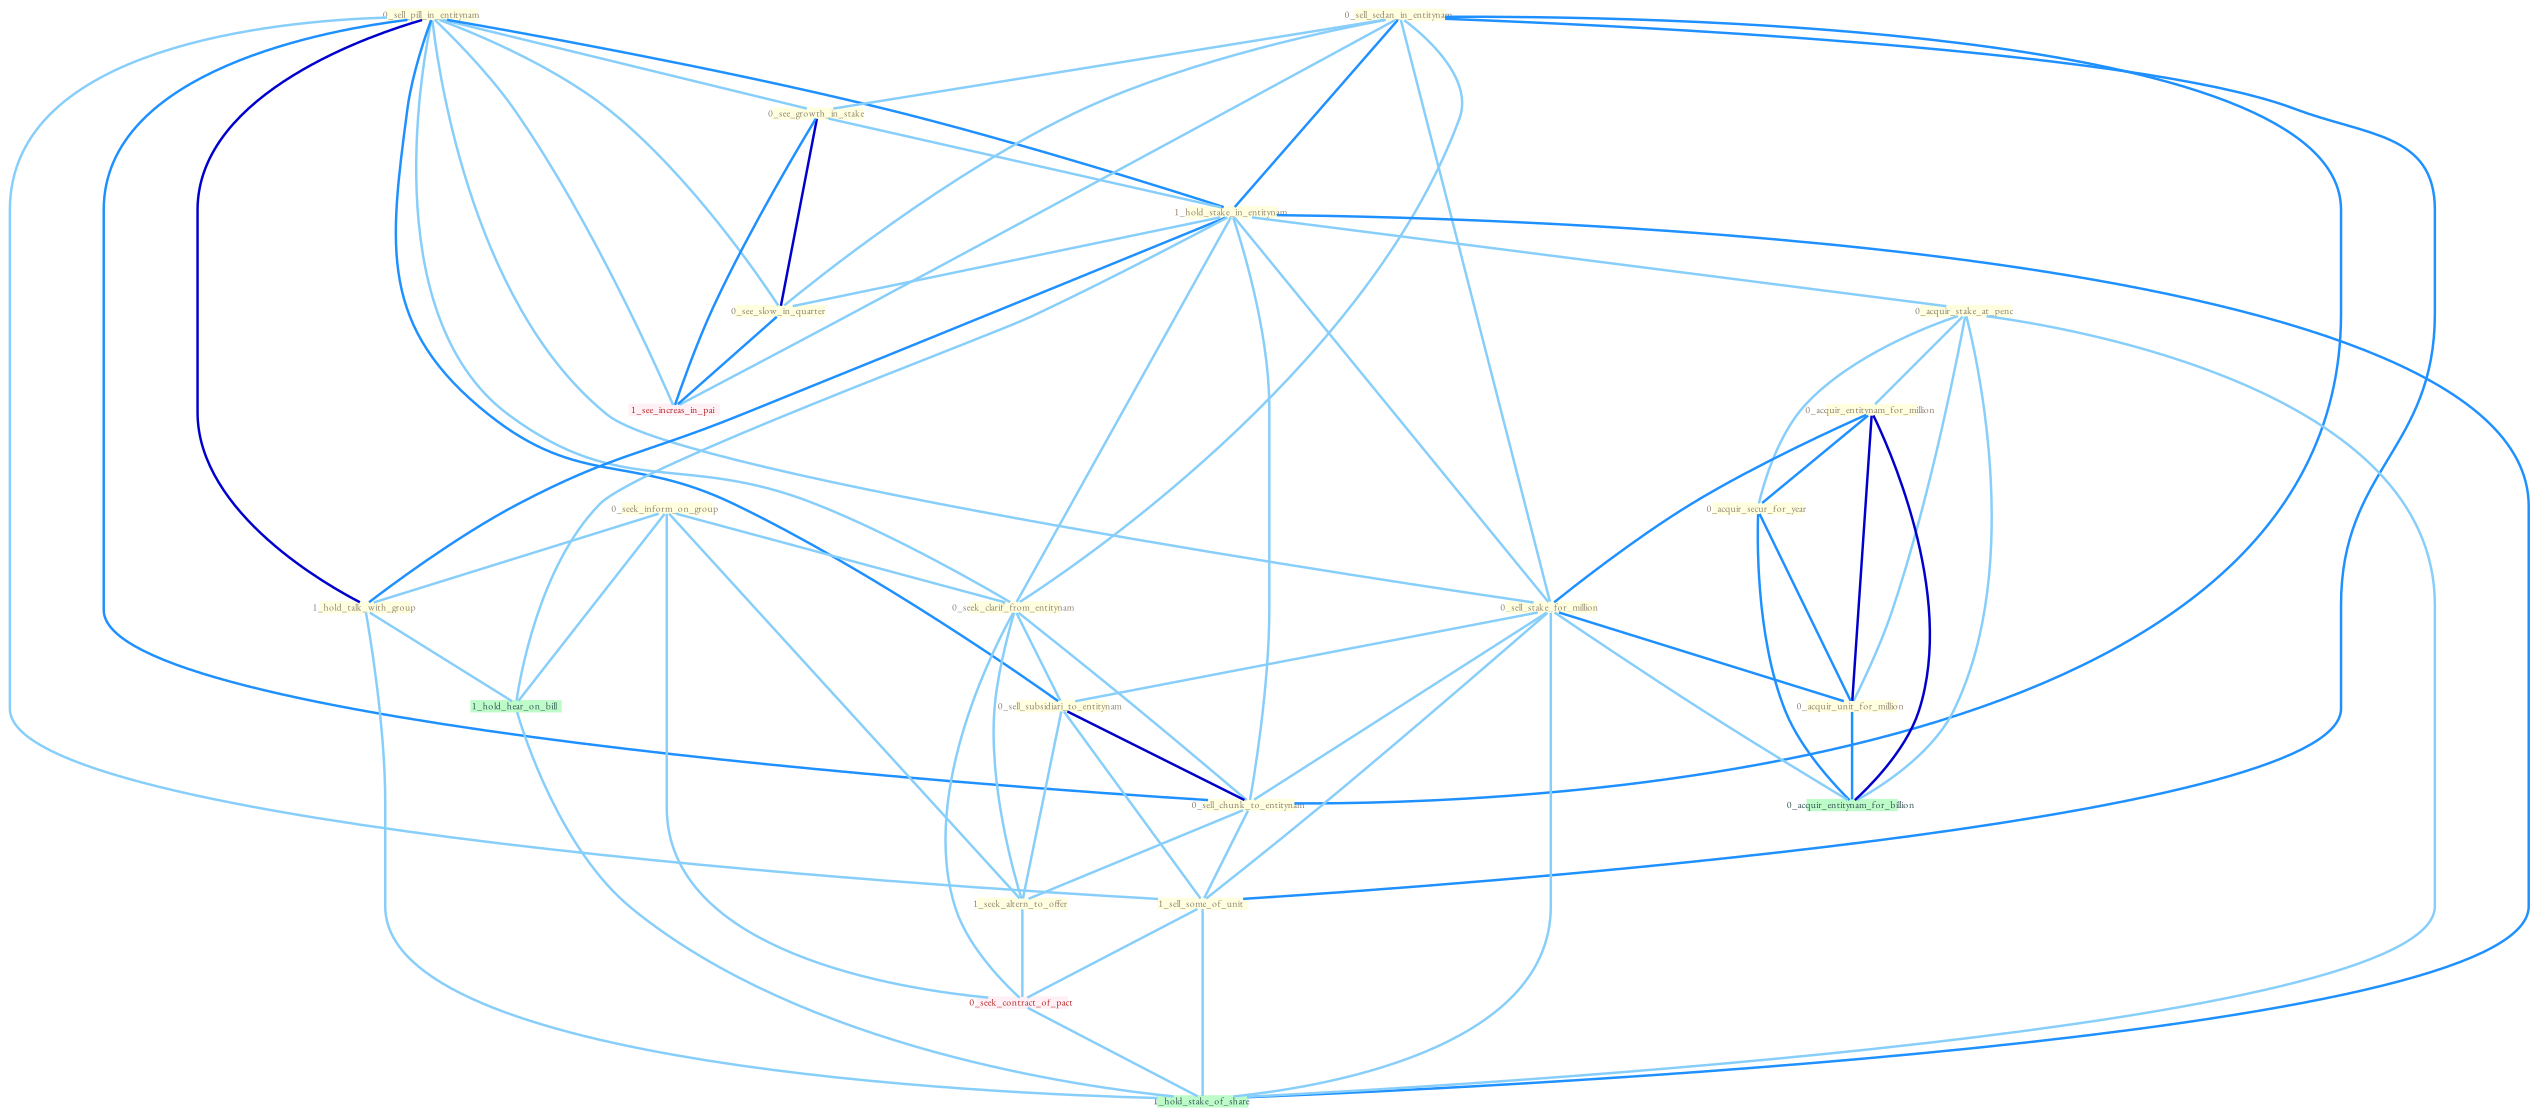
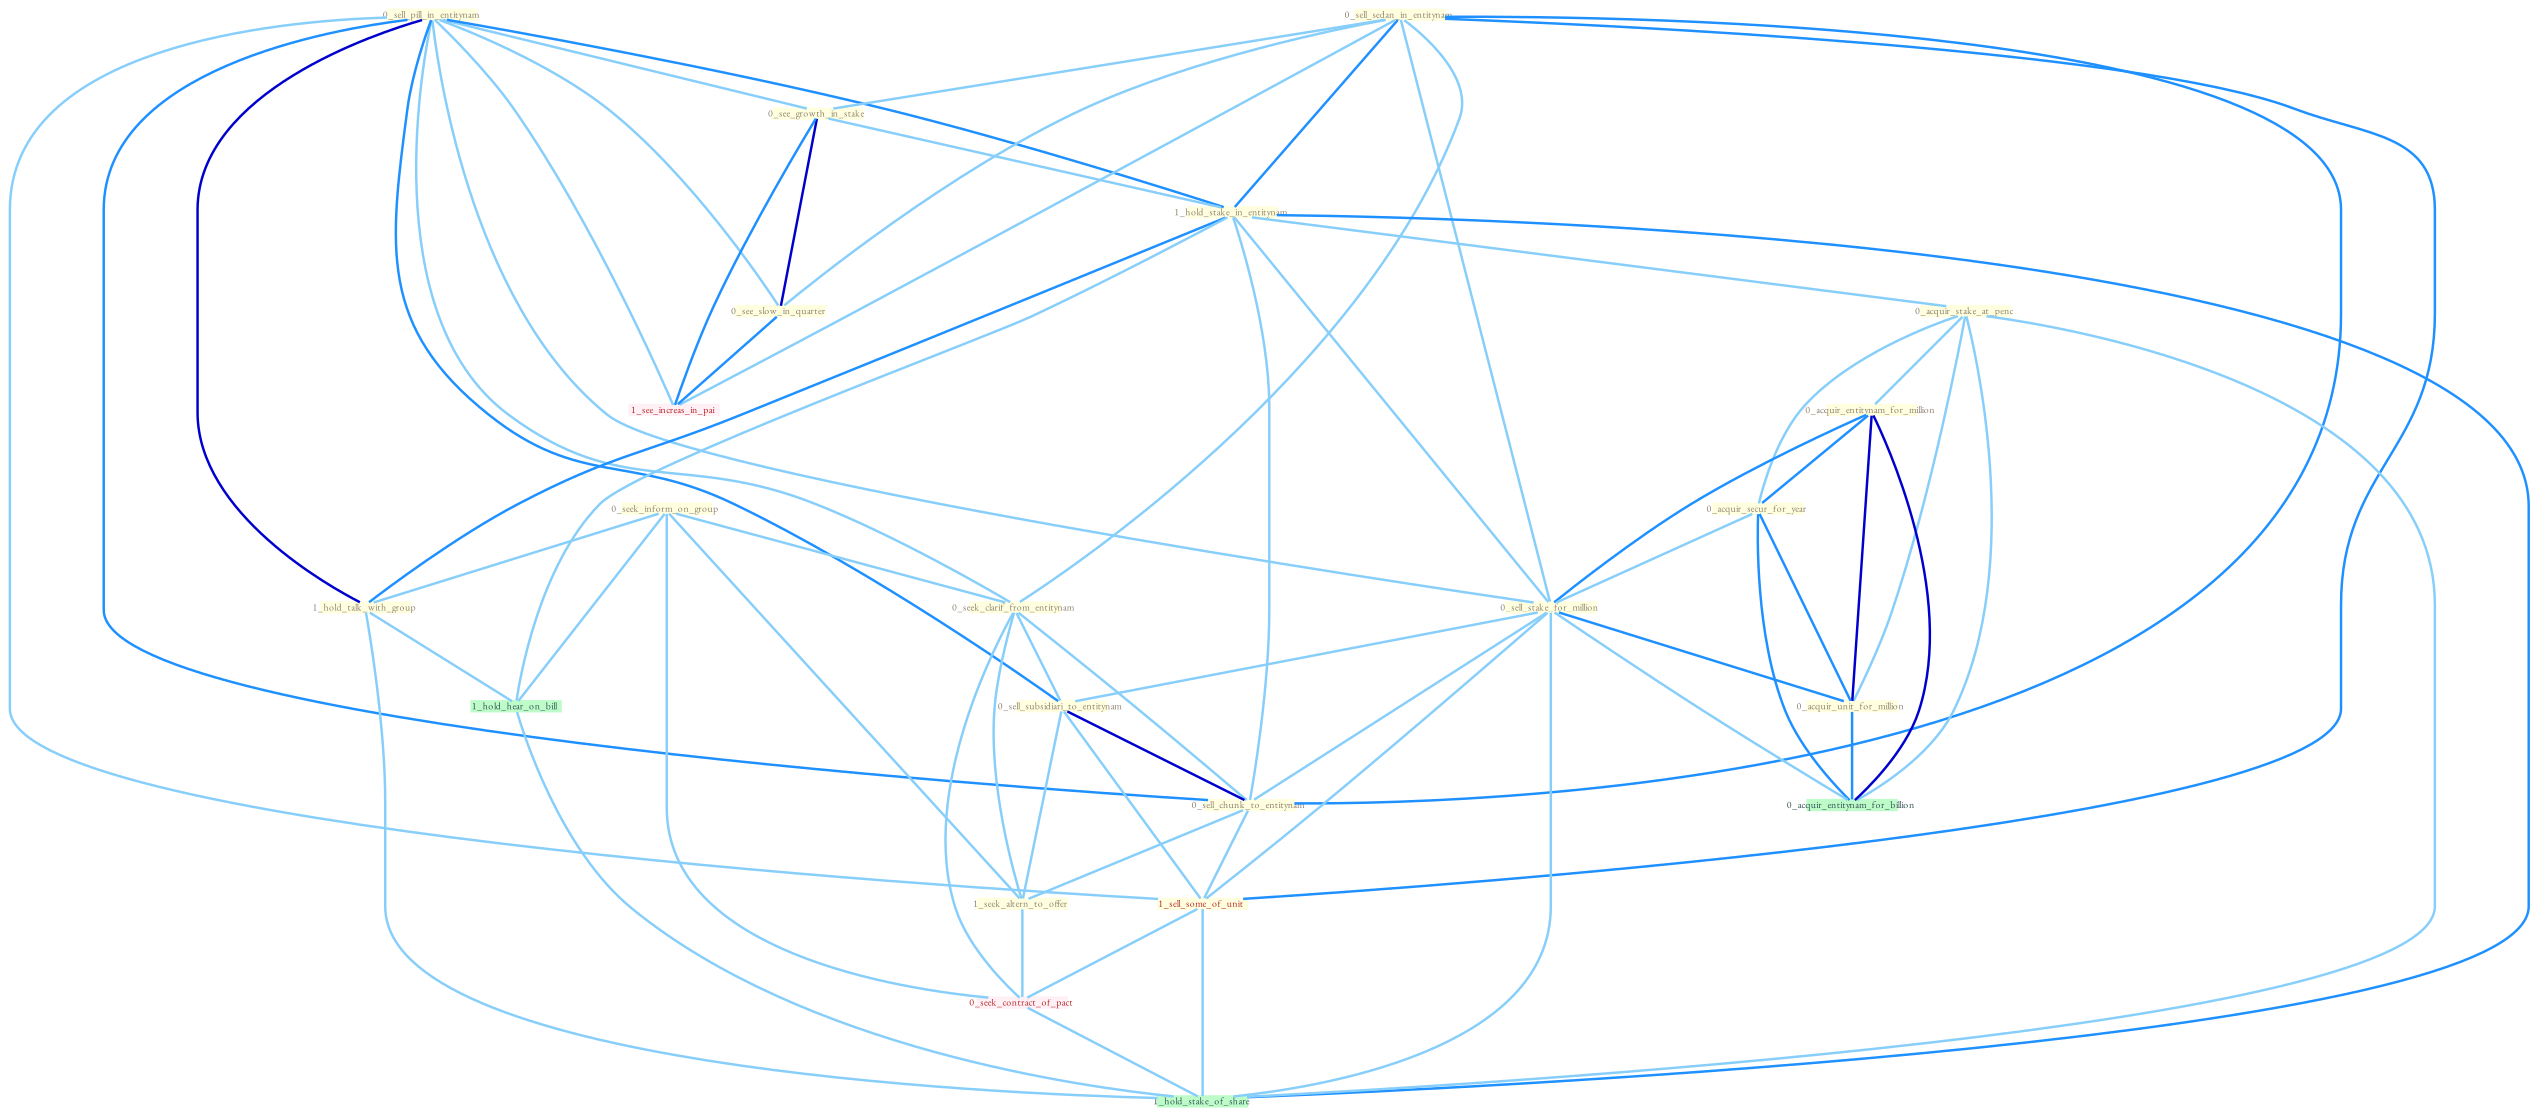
edge "1_hold_stake_in_entitynam" -- "0_see_slow_in_quarter": removed
edge "1_hold_stake_in_entitynam" -- "0_seek_clarif_from_entitynam": removed
edge "0_acquir_secur_for_year" -- "0_sell_stake_for_million": added
node "1_sell_some_of_unit": fontcolor #8b7d6b -> #b22222
